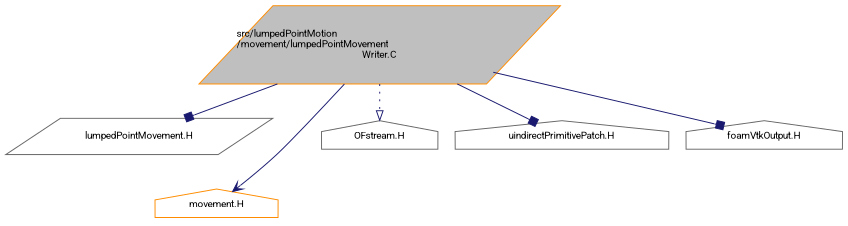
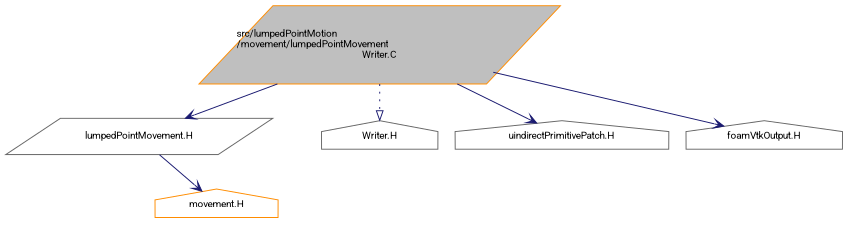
edge "src/lumpedPointMotion /movement/lumpedPointMovement Writer.C" -> "foamVtkOutput.H": arrowhead box -> vee
edge "src/lumpedPointMotion /movement/lumpedPointMovement Writer.C" -> "lumpedPointMovement.H": arrowhead box -> vee
edge "src/lumpedPointMotion /movement/lumpedPointMovement Writer.C" -> "uindirectPrimitivePatch.H": arrowhead box -> vee
node "OFstream.H": label "OFstream.H" -> "Writer.H"
edge "src/lumpedPointMotion /movement/lumpedPointMovement Writer.C" -> "movement.H": now "lumpedPointMovement.H" -> "movement.H"
